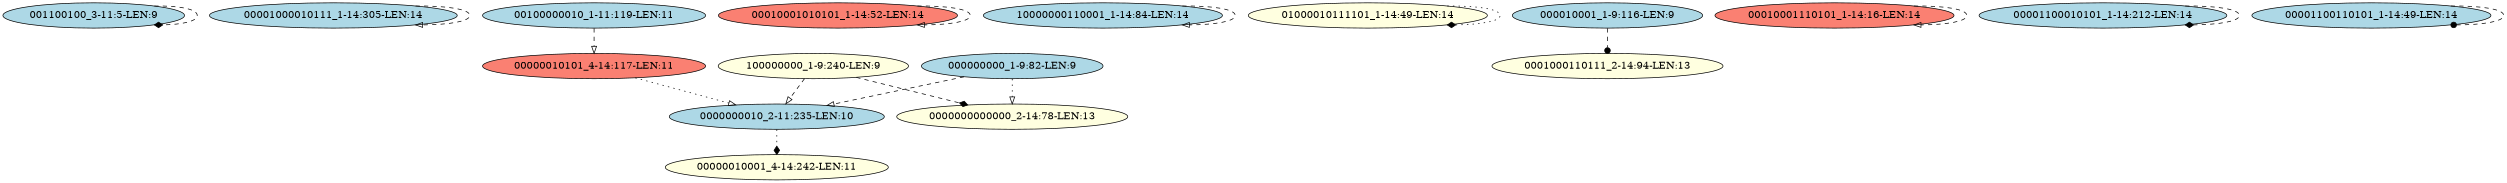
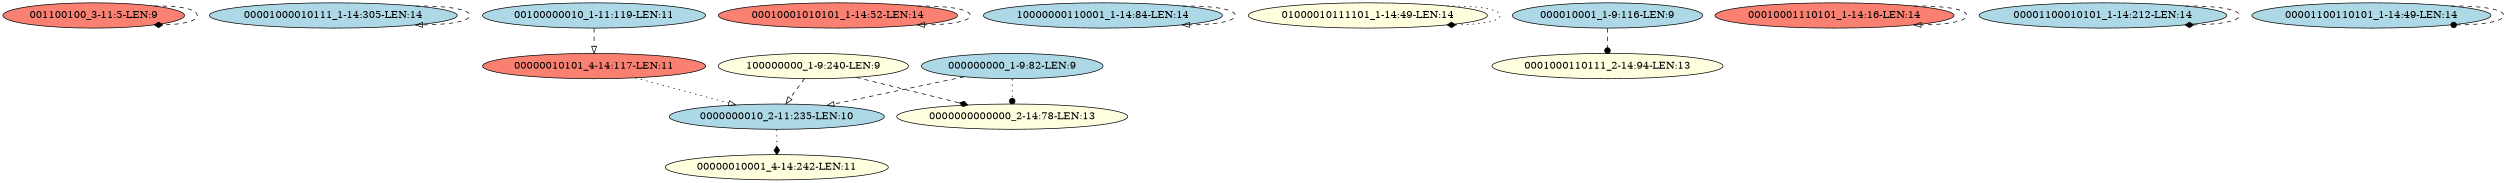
node "001100100_3-11:5-LEN:9": fillcolor lightblue -> salmon
edge "000000000_1-9:82-LEN:9" -> "0000000000000_2-14:78-LEN:13": arrowhead onormal -> dot
